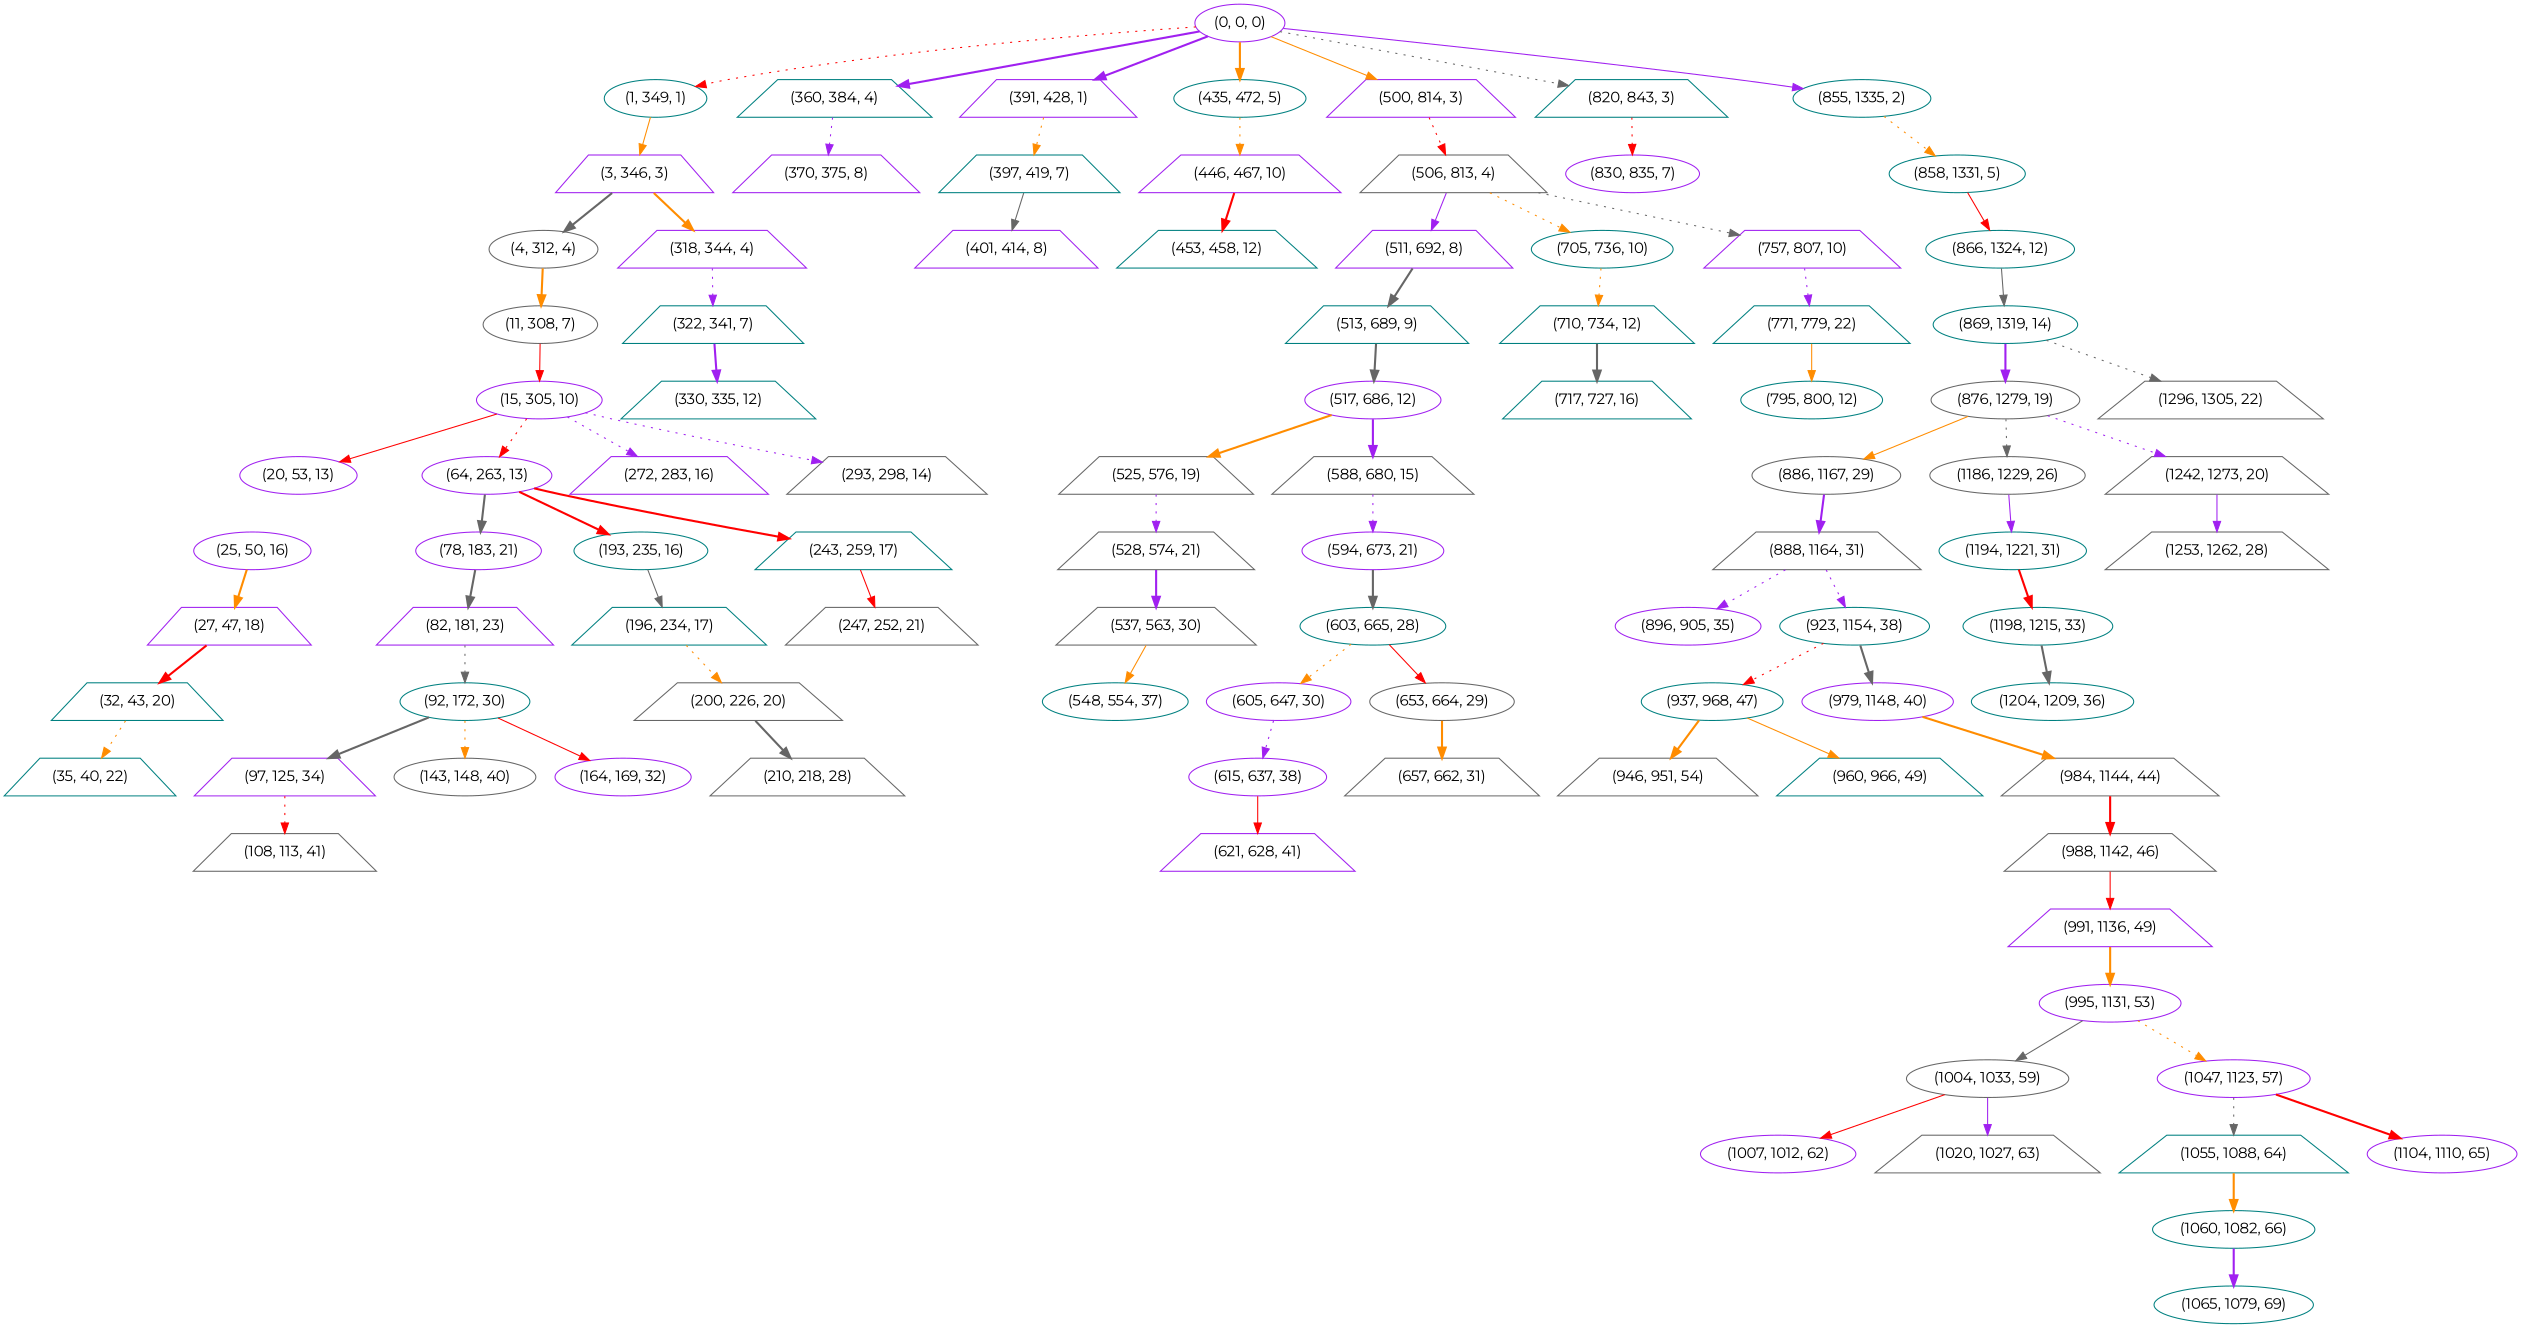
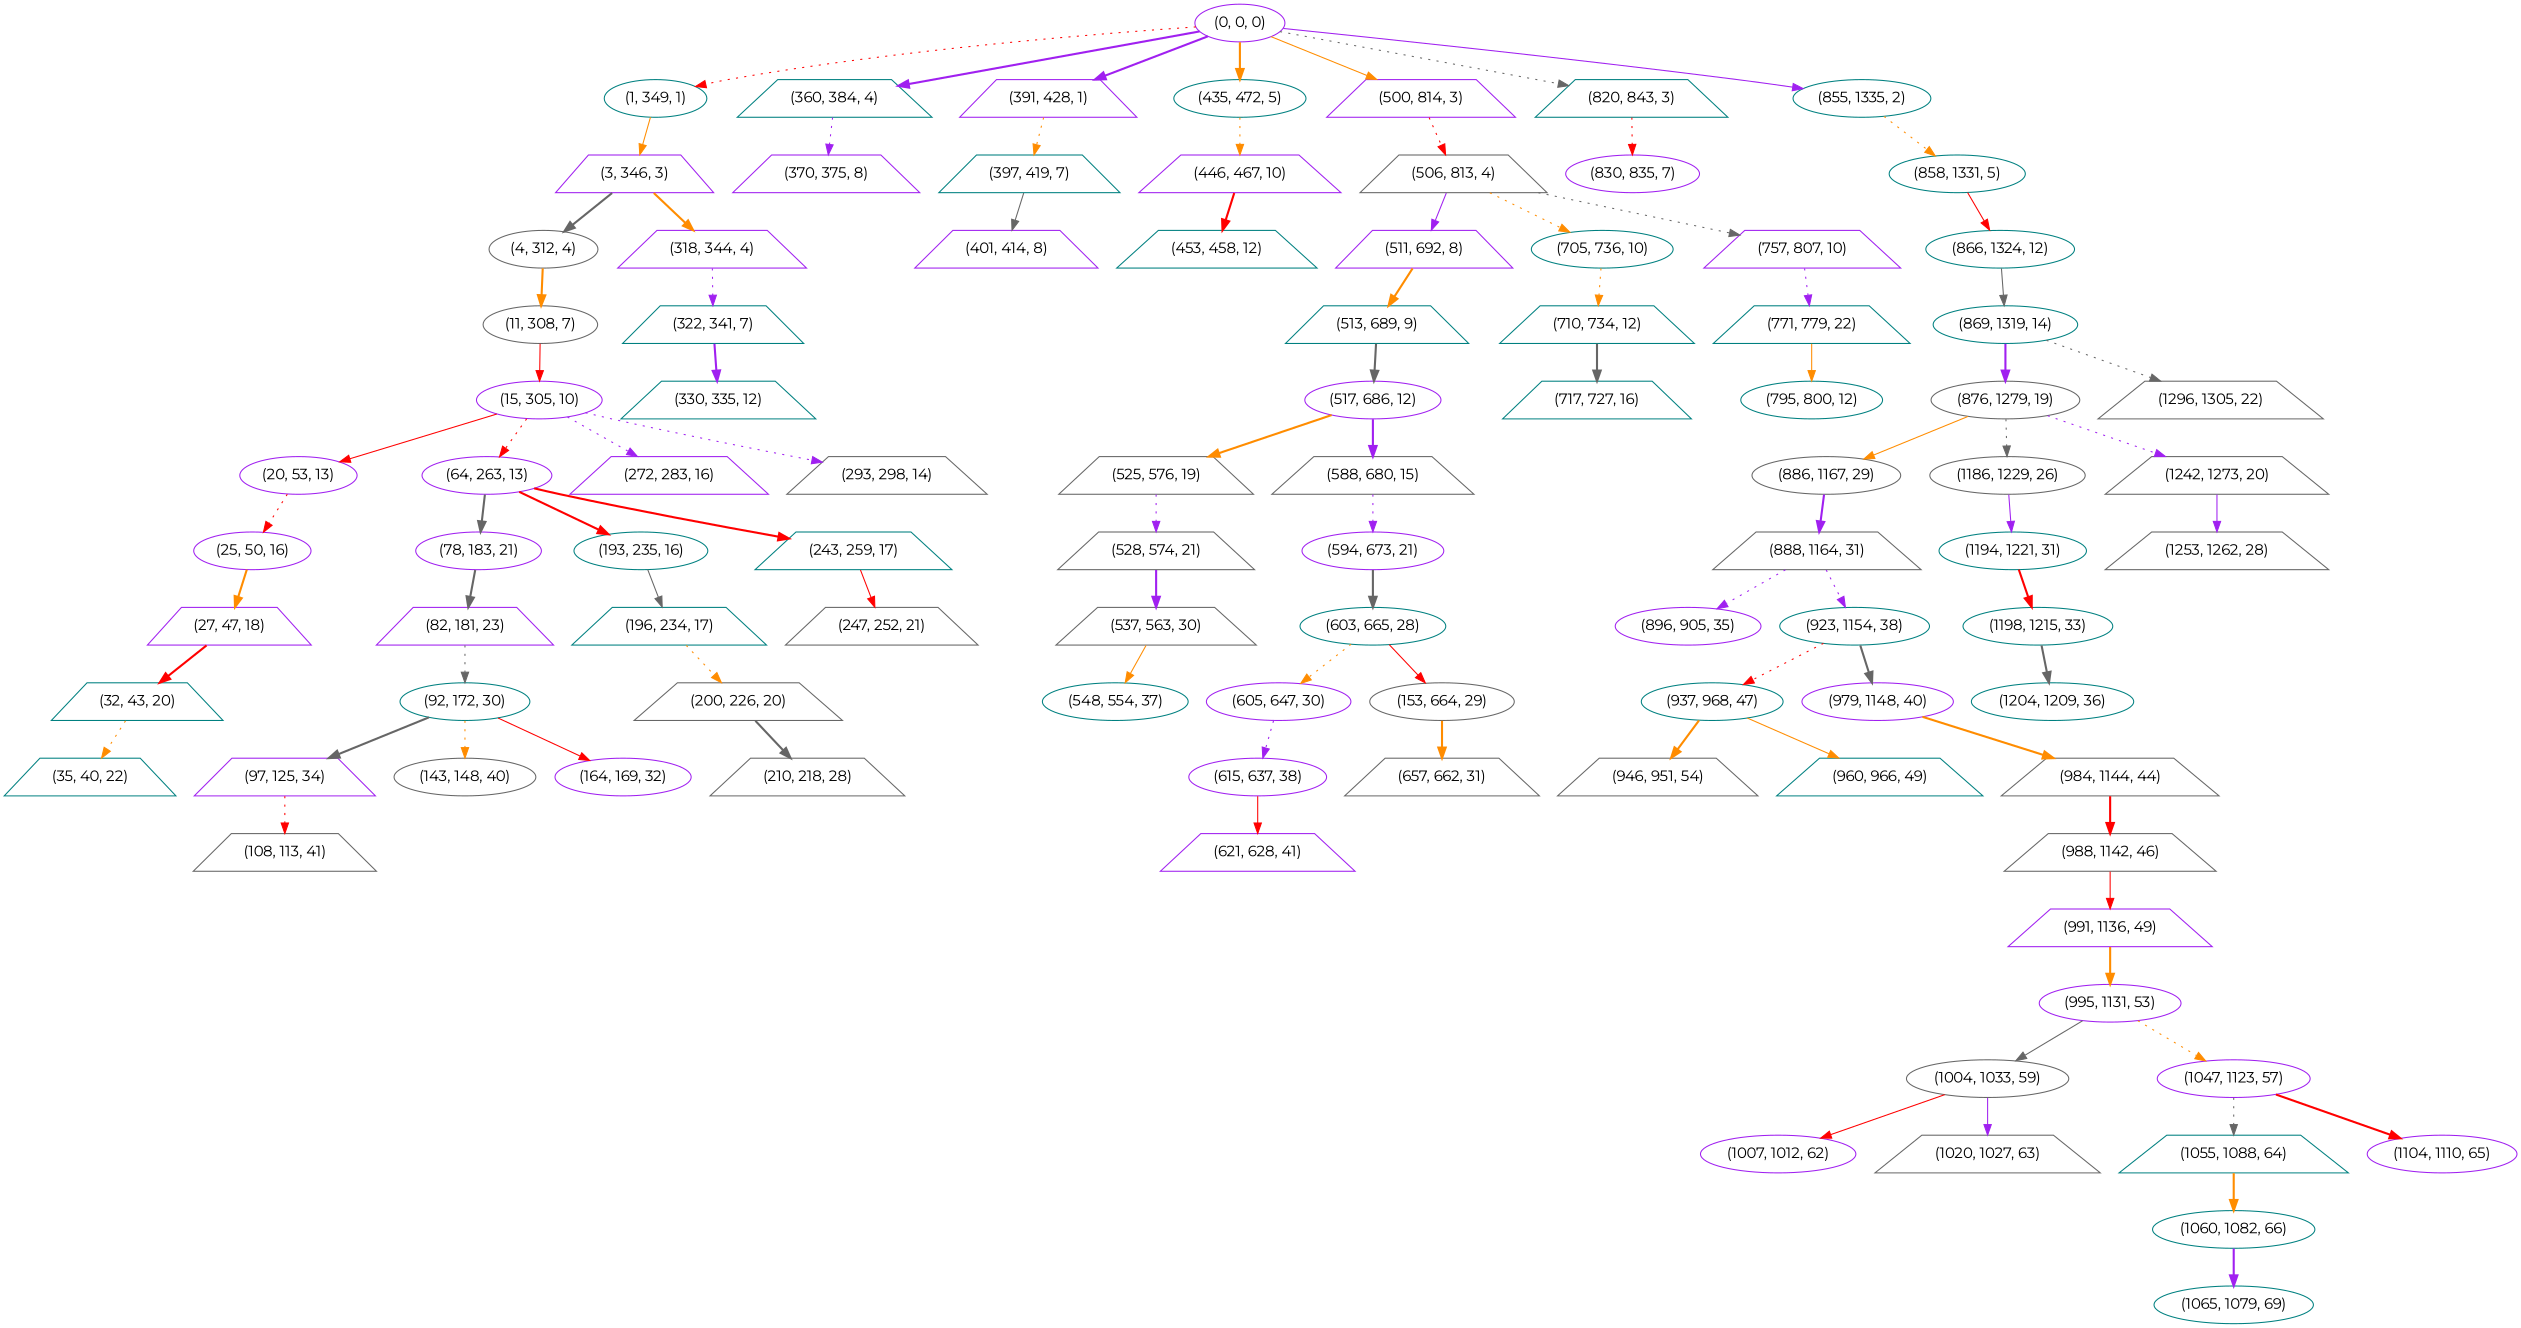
edge "(511, 692, 8)" -> "(513, 689, 9)": color gray40 -> darkorange
edge "(20, 53, 13)" -> "(25, 50, 16)": added
node "(653, 664, 29)": label "(653, 664, 29)" -> "(153, 664, 29)"
